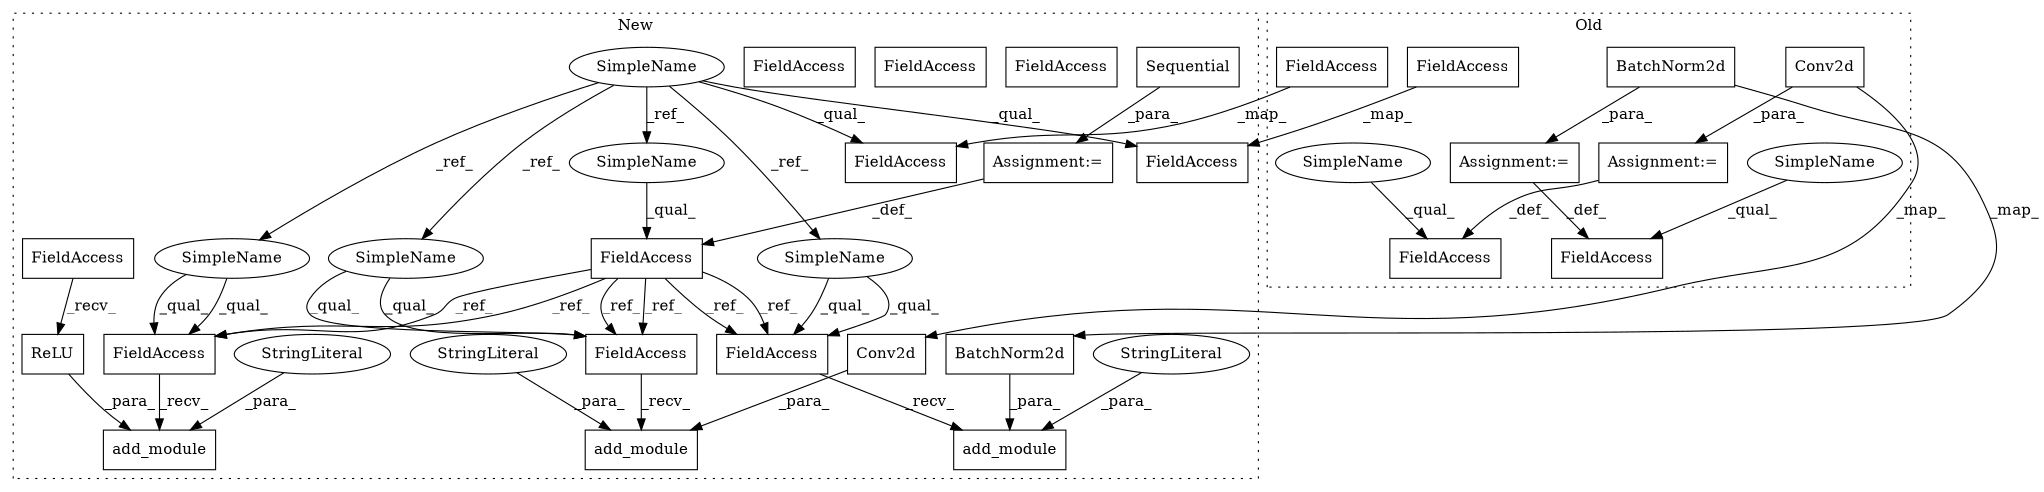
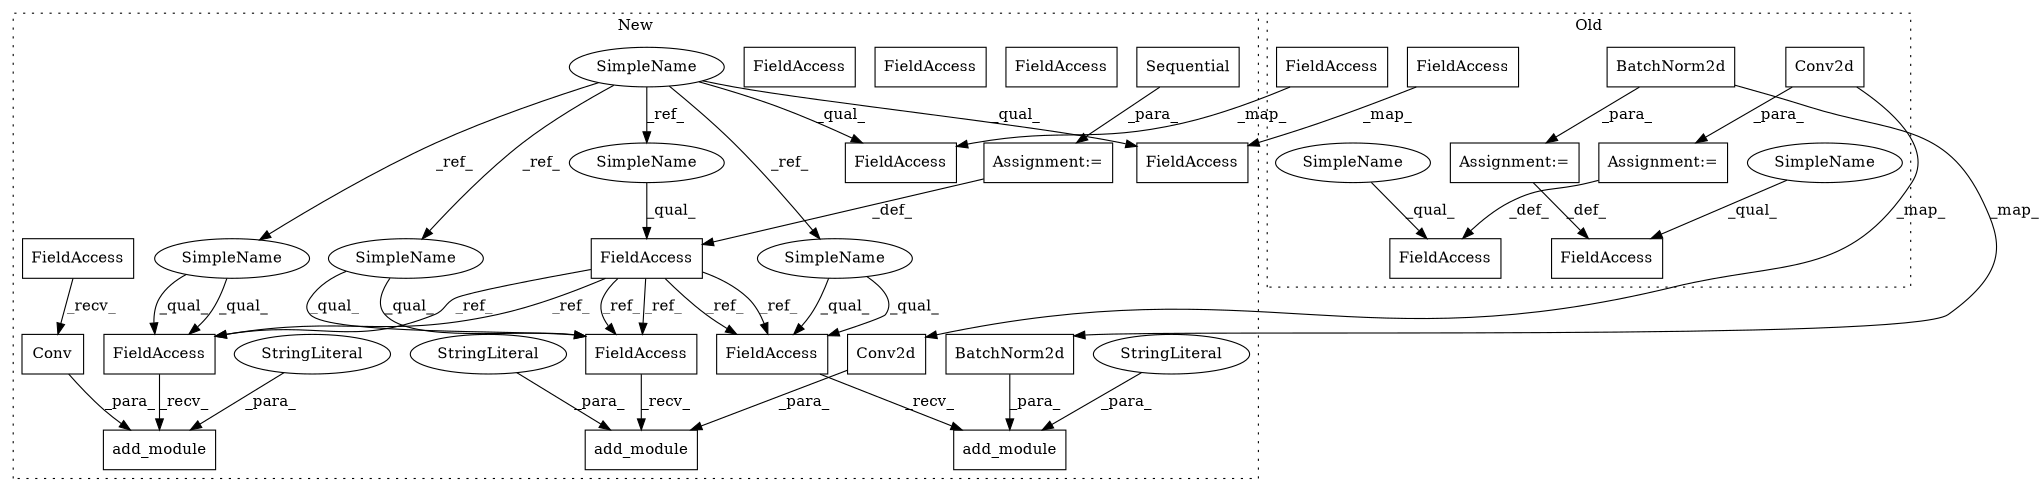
node "ReLU": label "ReLU" -> "Conv"
